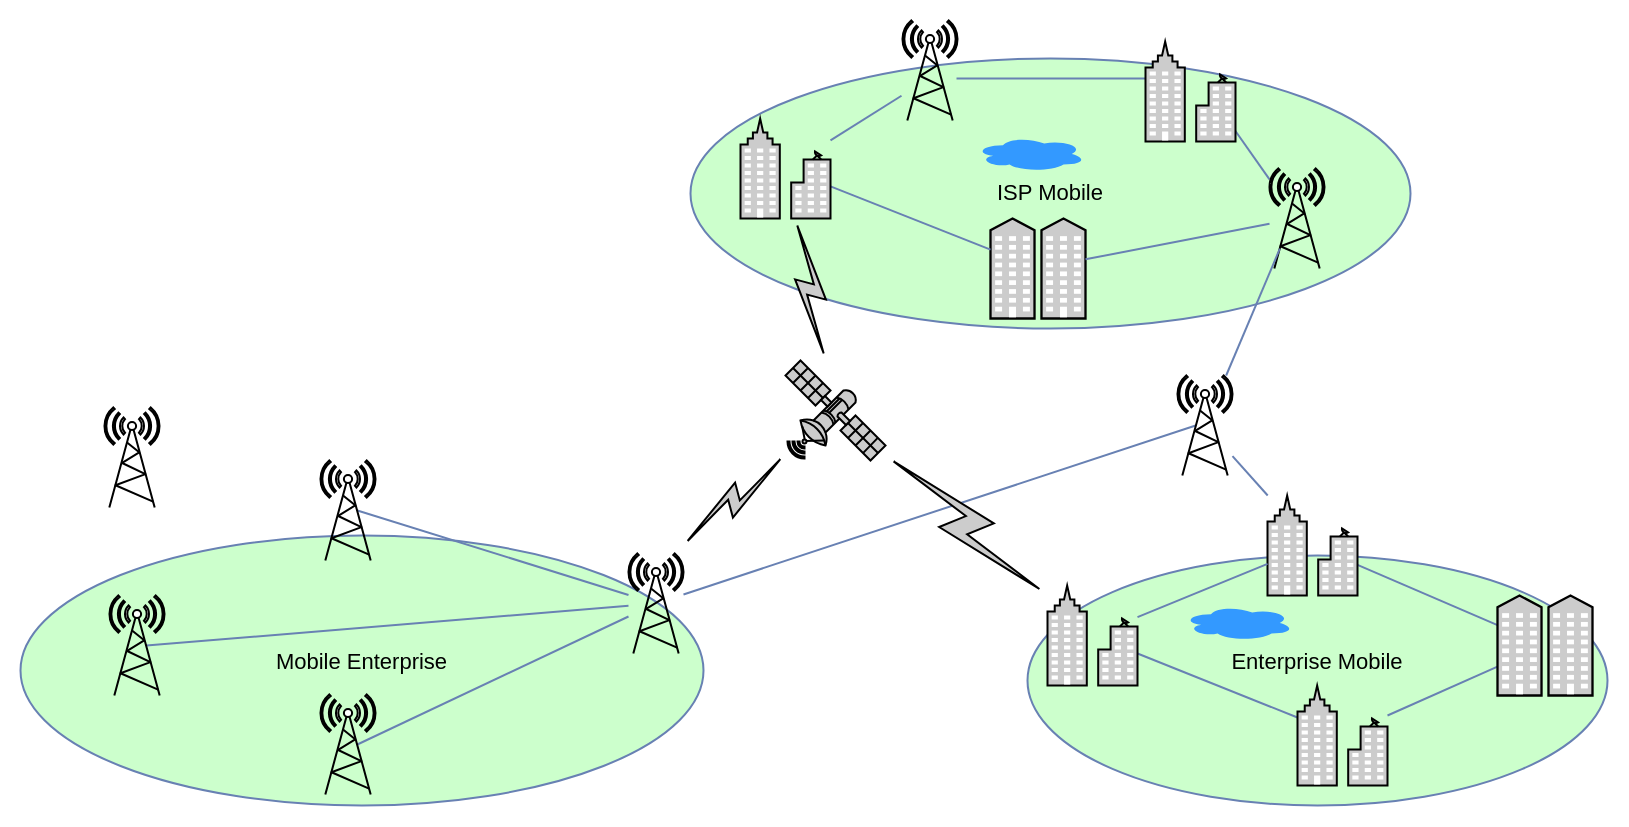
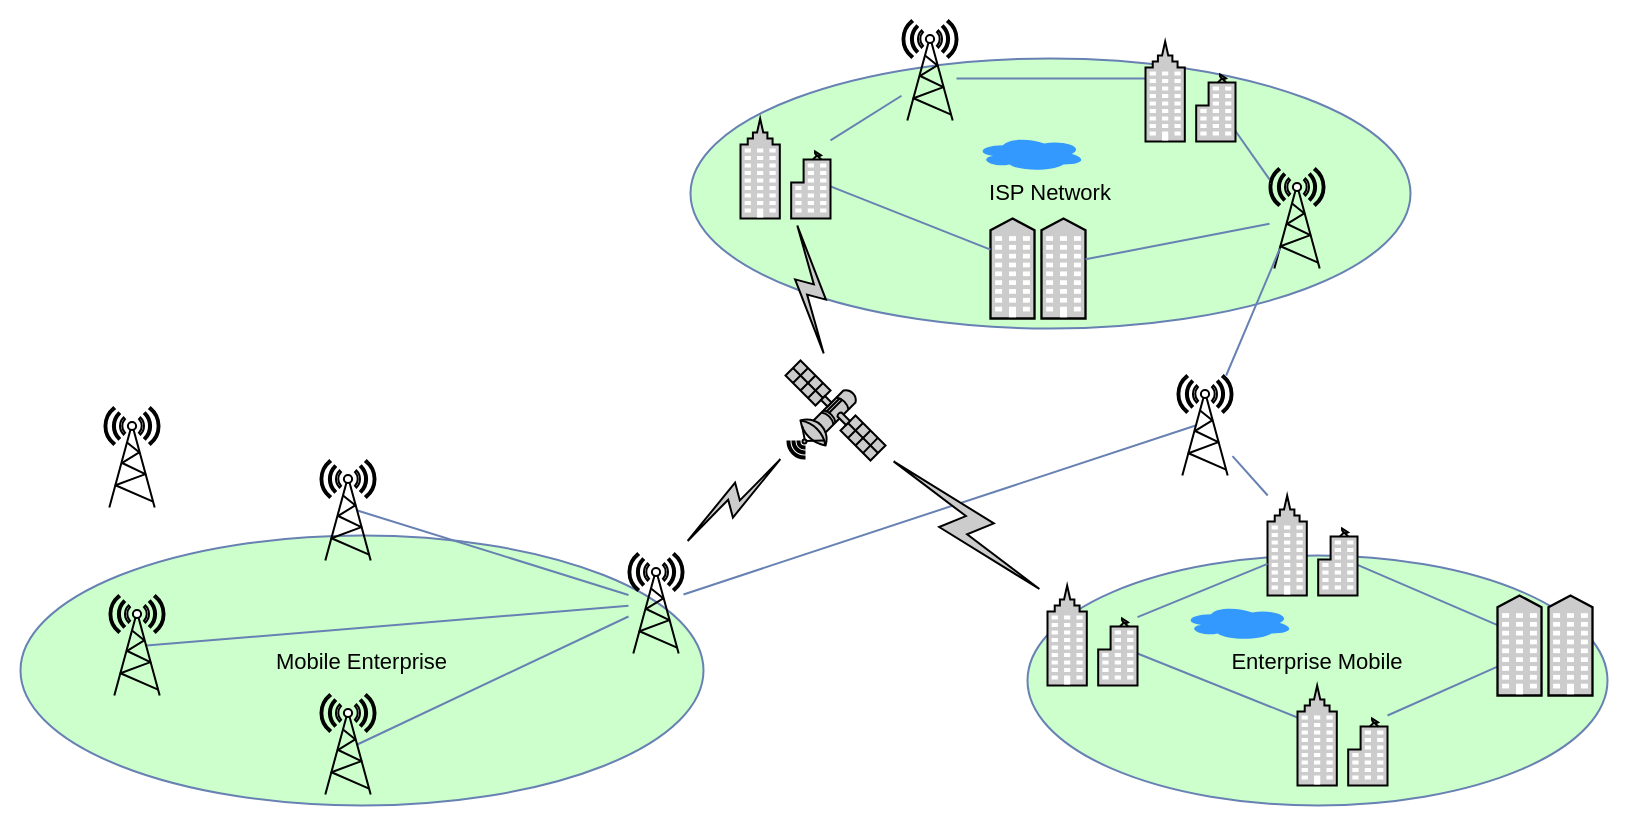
node "ISP Mobile": label "ISP Mobile" -> "ISP Network"
